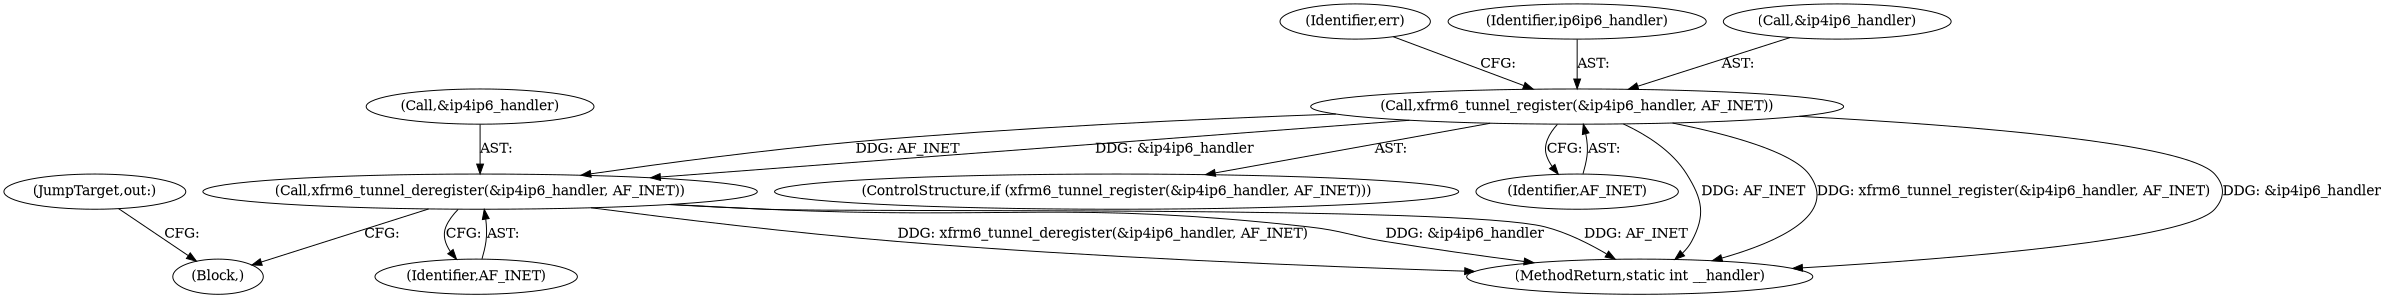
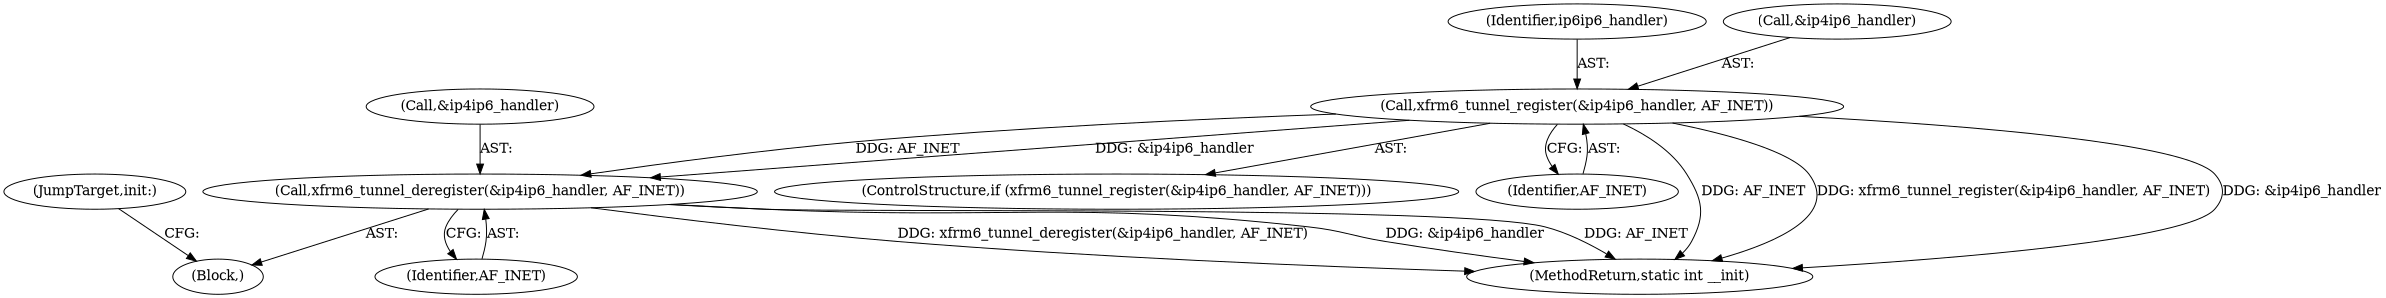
node "(Identifier,err)": removed
node "(JumpTarget,out:)": label "(JumpTarget,out:)" -> "(JumpTarget,init:)"
edge "(Call,xfrm6_tunnel_deregister(&ip4ip6_handler, AF_INET))" -> "(Block,)": label "CFG: " -> "AST: "
node "(MethodReturn,static int __handler)": label "(MethodReturn,static int __handler)" -> "(MethodReturn,static int __init)"
